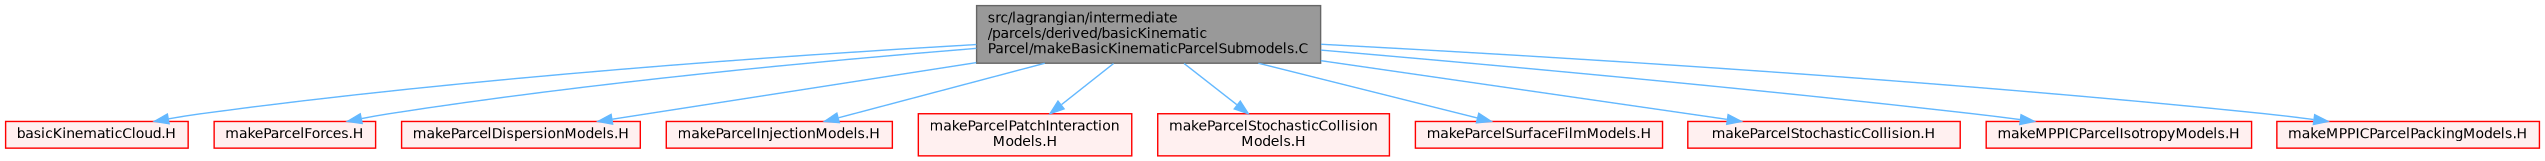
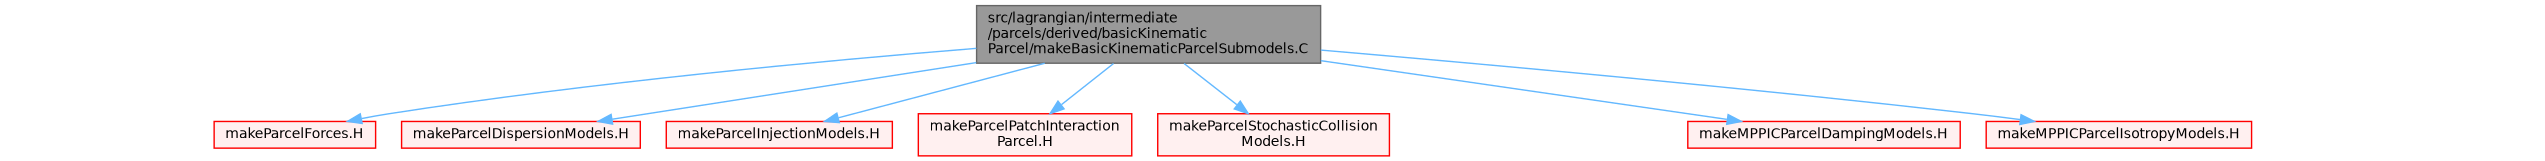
node "basicKinematicCloud.H": removed
node "makeParcelPatchInteraction Models.H": label "makeParcelPatchInteraction Models.H" -> "makeParcelPatchInteraction Parcel.H"
node "makeParcelSurfaceFilmModels.H": removed
node "makeParcelStochasticCollision.H": label "makeParcelStochasticCollision.H" -> "makeMPPICParcelDampingModels.H"
node "makeMPPICParcelPackingModels.H": removed
